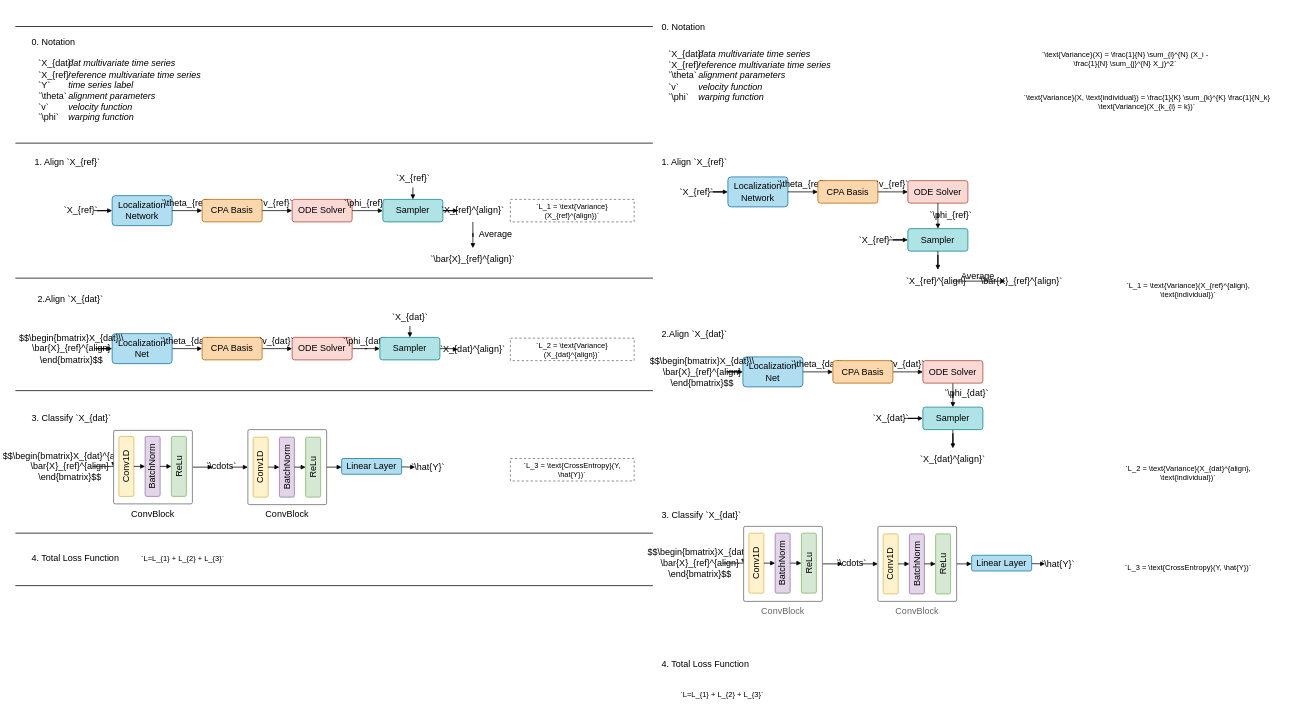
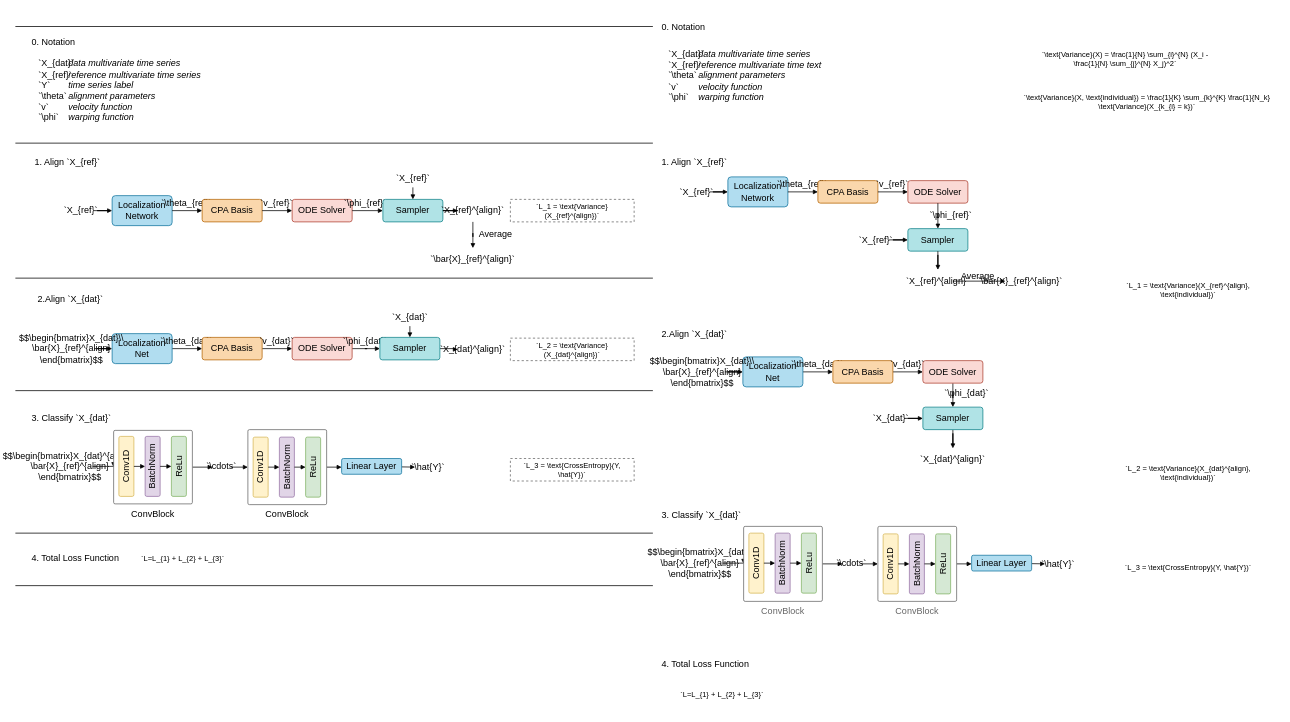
node "data multivariate time series reference multivariate time series alignment parameters velocity function warping function": label "data multivariate time series reference multivariate time series alignment parameters velocity function warping function" -> "data multivariate time series reference multivariate time text alignment parameters velocity function warping function"
node "dat multivariate time series reference multivariate time series time series label alignment parameters velocity function warping function": label "dat multivariate time series reference multivariate time series time series label alignment parameters velocity function warping function" -> "data multivariate time series reference multivariate time series time series label alignment parameters velocity function warping function"
